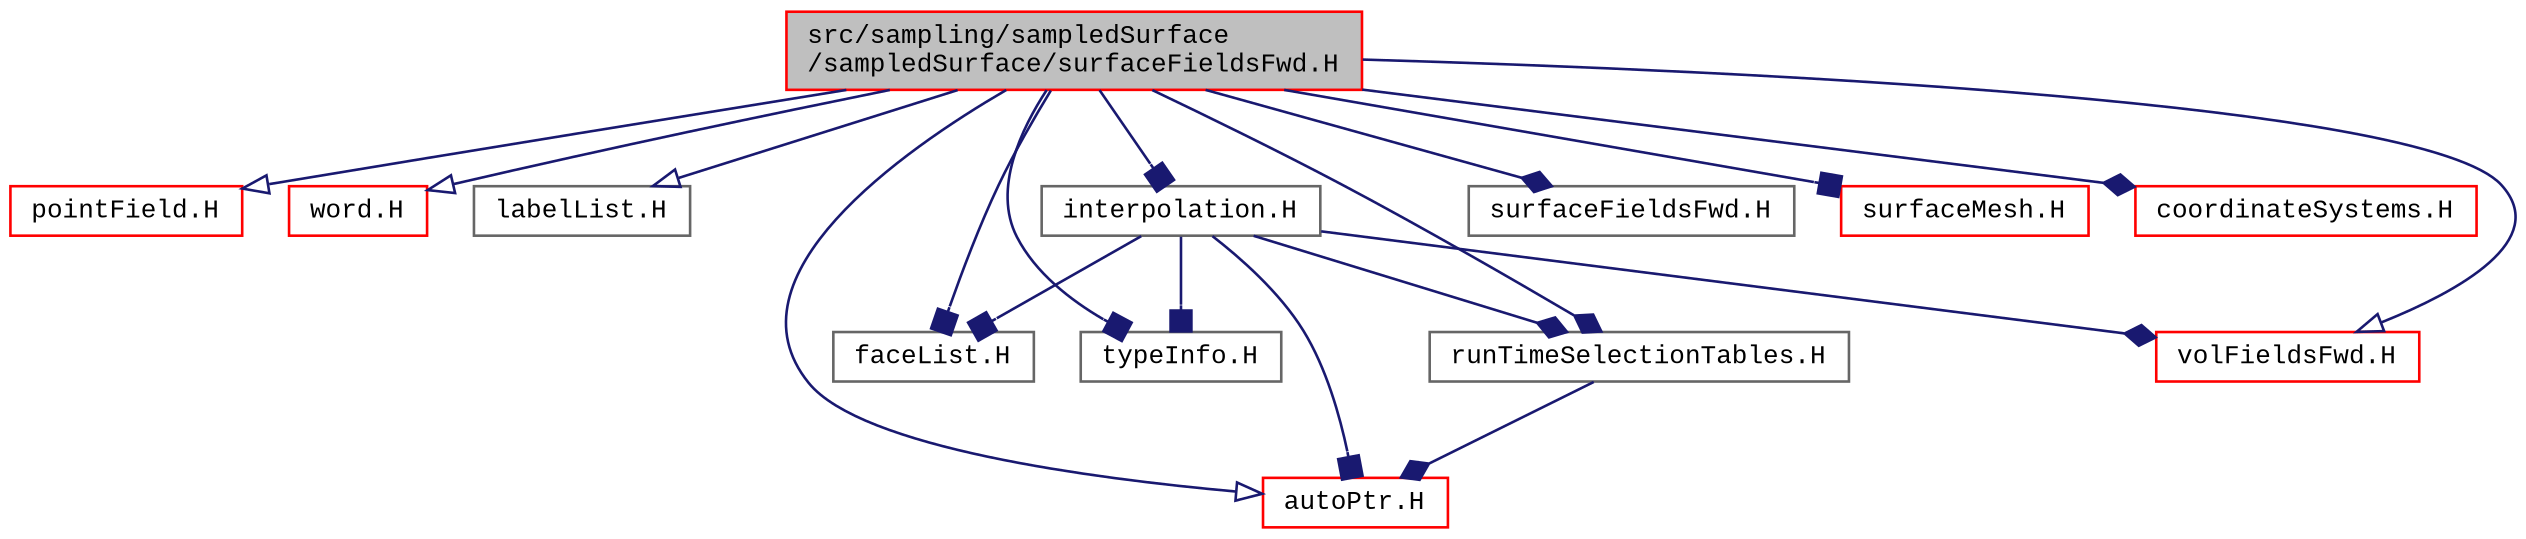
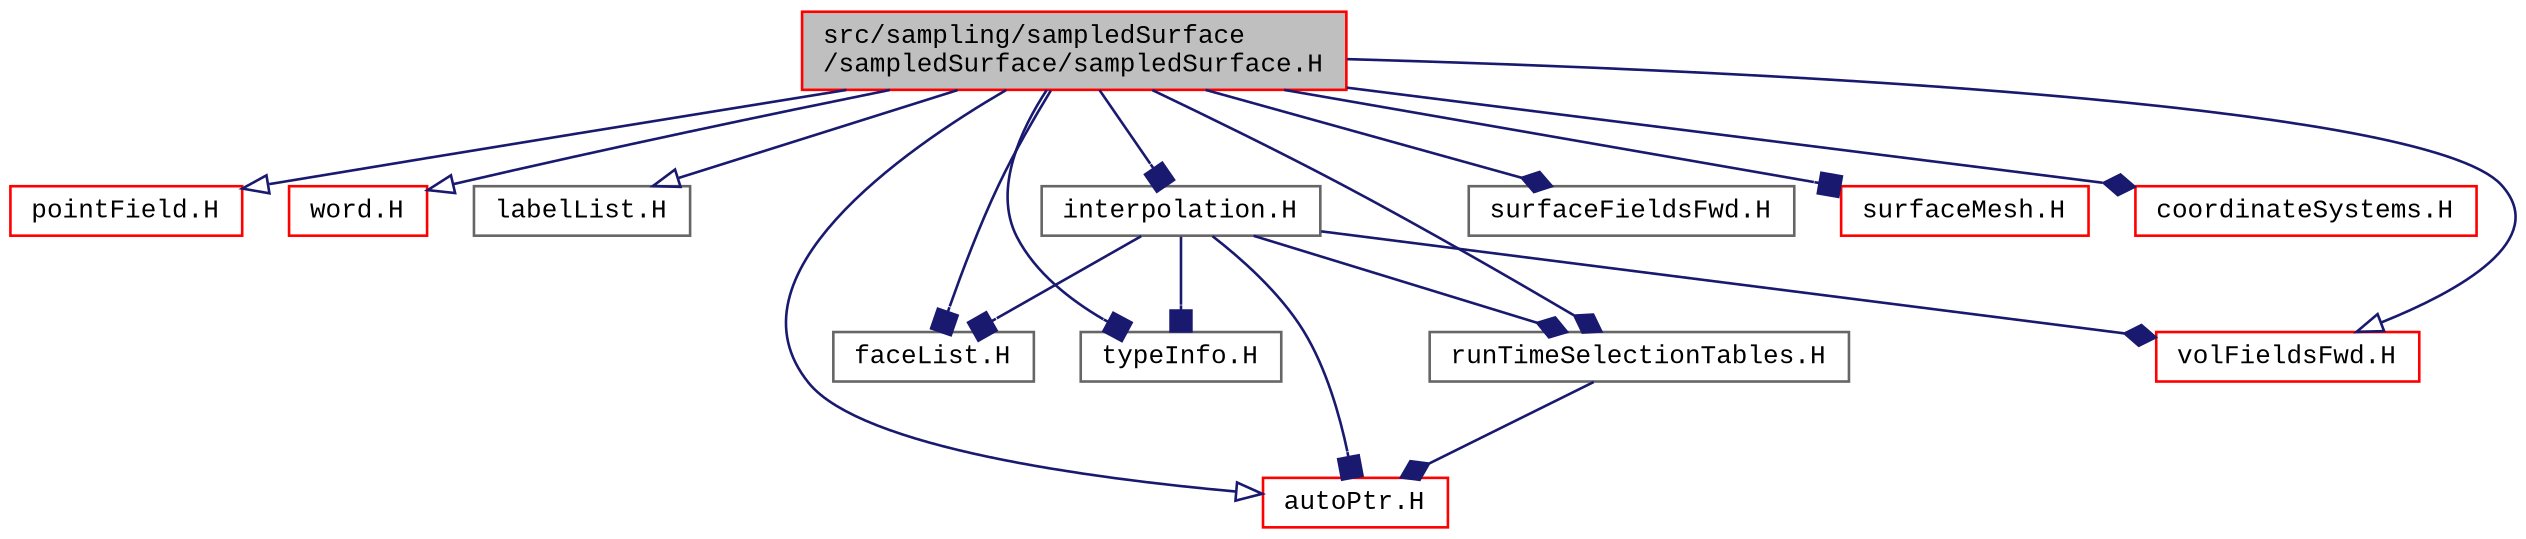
node "src/sampling/sampledSurface /sampledSurface/surfaceFieldsFwd.H": label "src/sampling/sampledSurface /sampledSurface/surfaceFieldsFwd.H" -> "src/sampling/sampledSurface /sampledSurface/sampledSurface.H"
